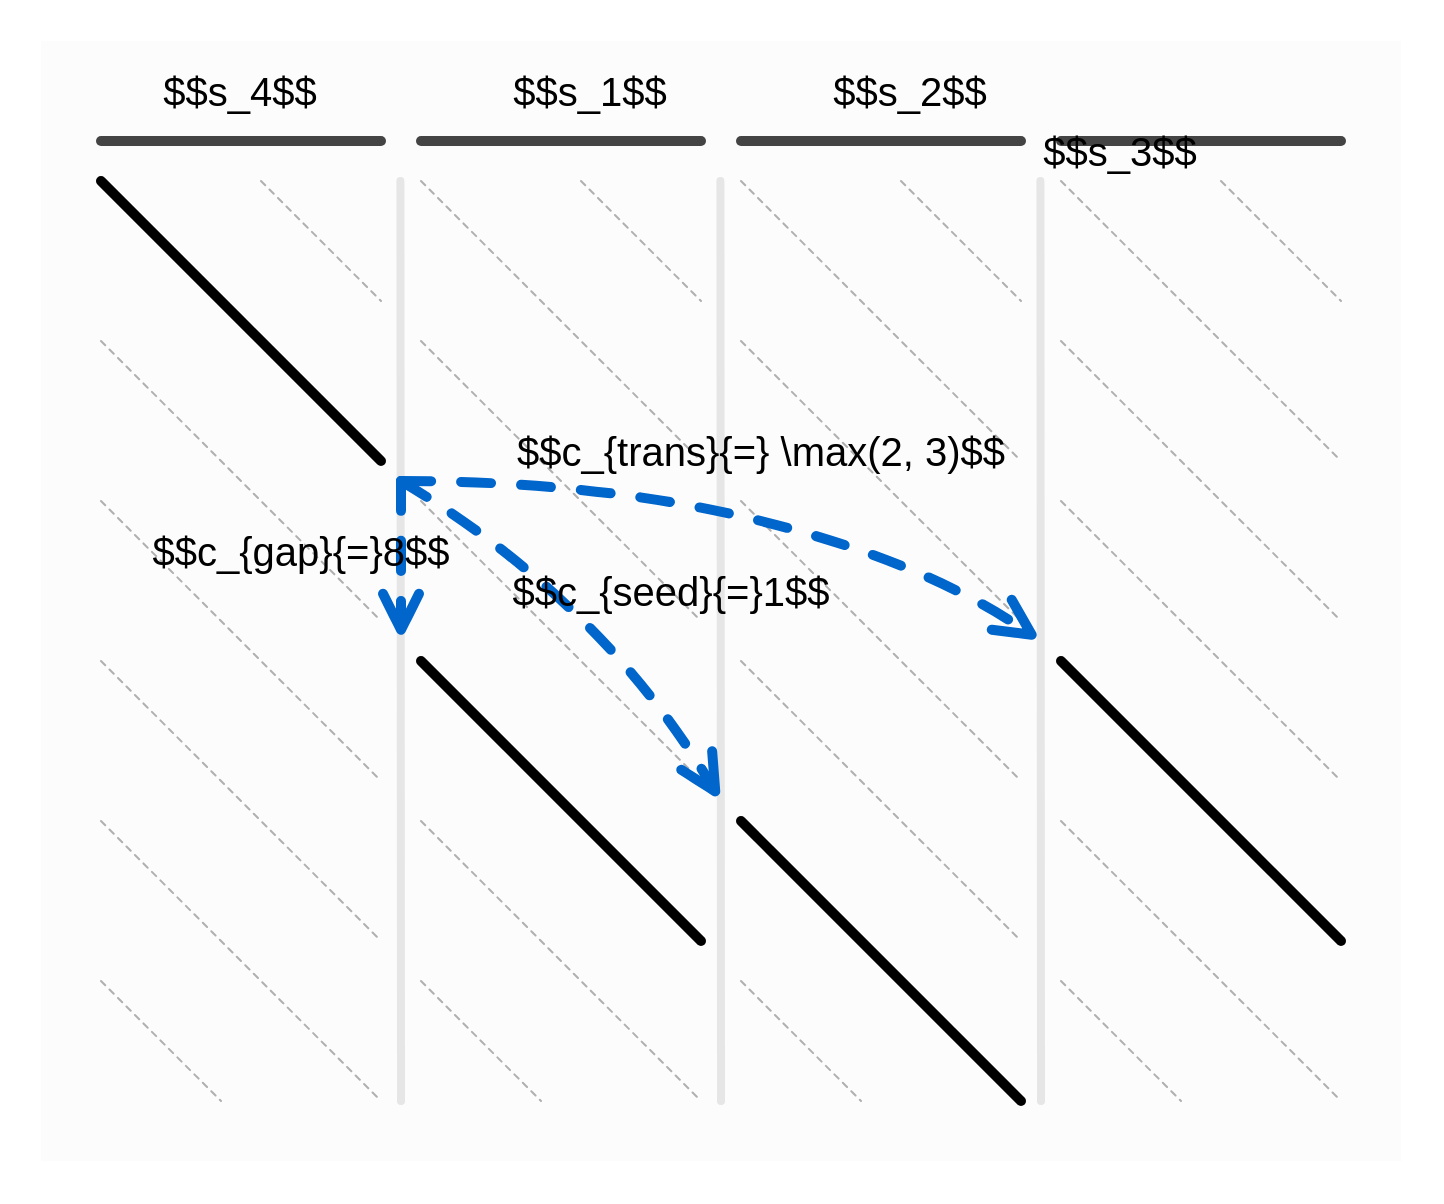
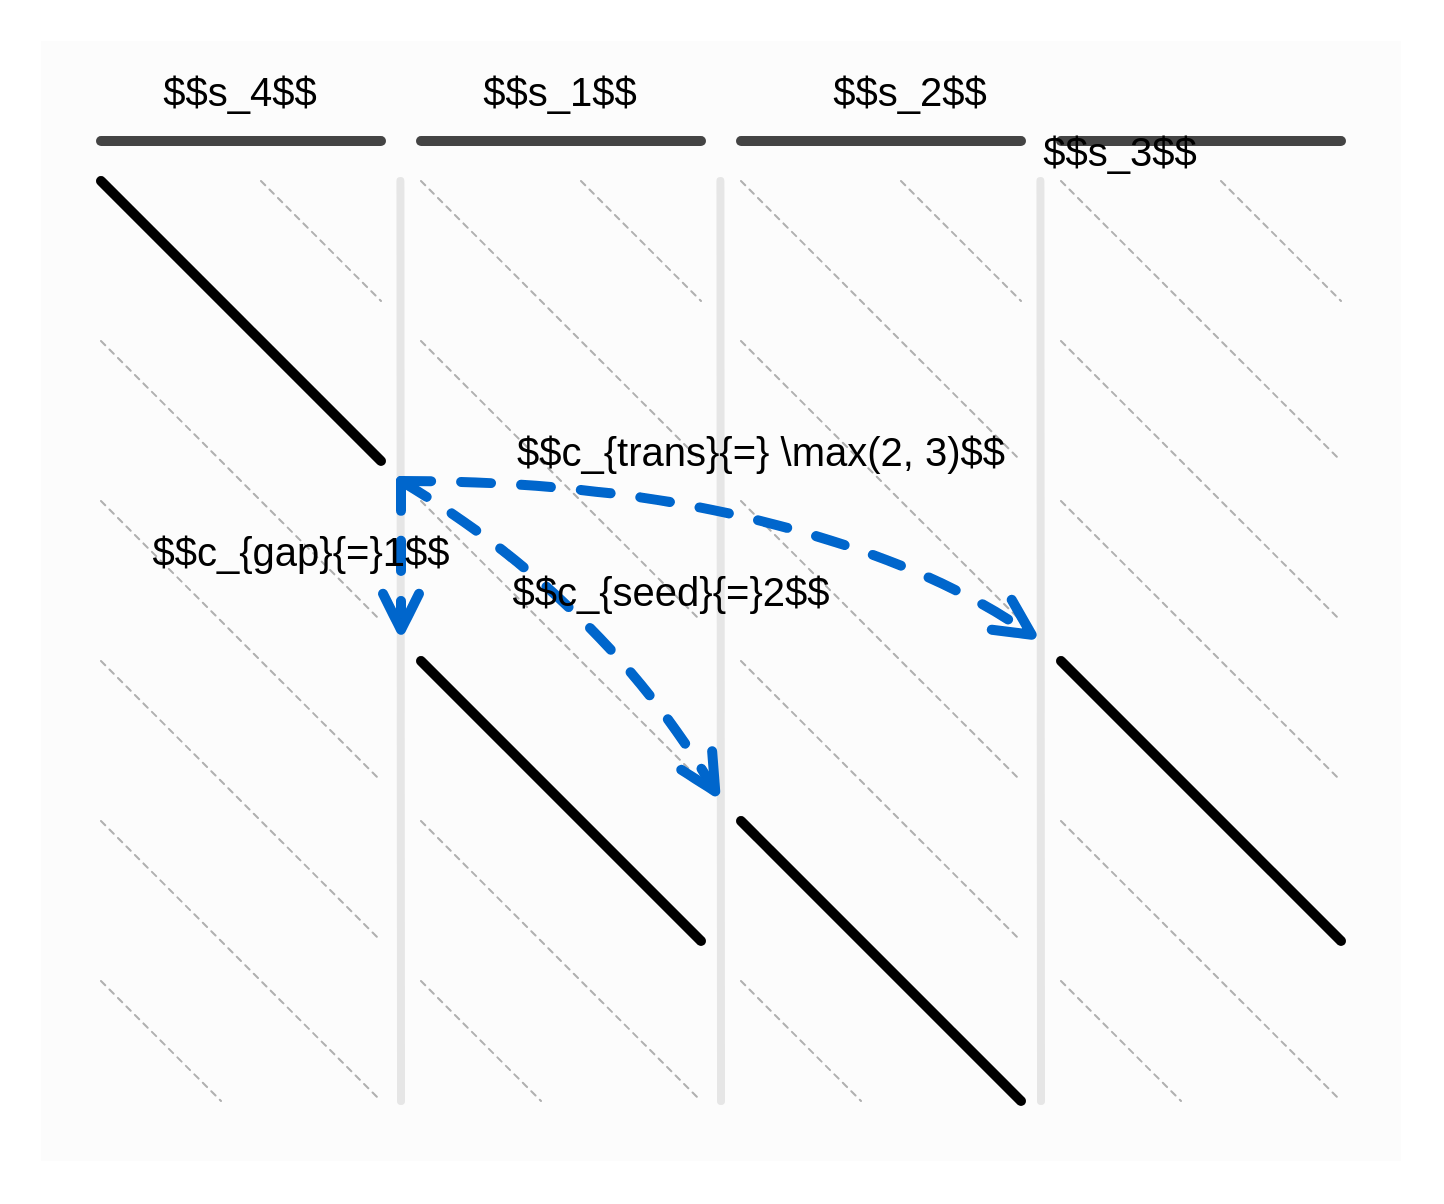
node "$$s_1$$": moved (591, 91) -> (561, 91)
node "$$c_{gap}{=}8$$": label "$$c_{gap}{=}8$$" -> "$$c_{gap}{=}1$$"
node "$$c_{seed}{=}1$$": label "$$c_{seed}{=}1$$" -> "$$c_{seed}{=}2$$"
